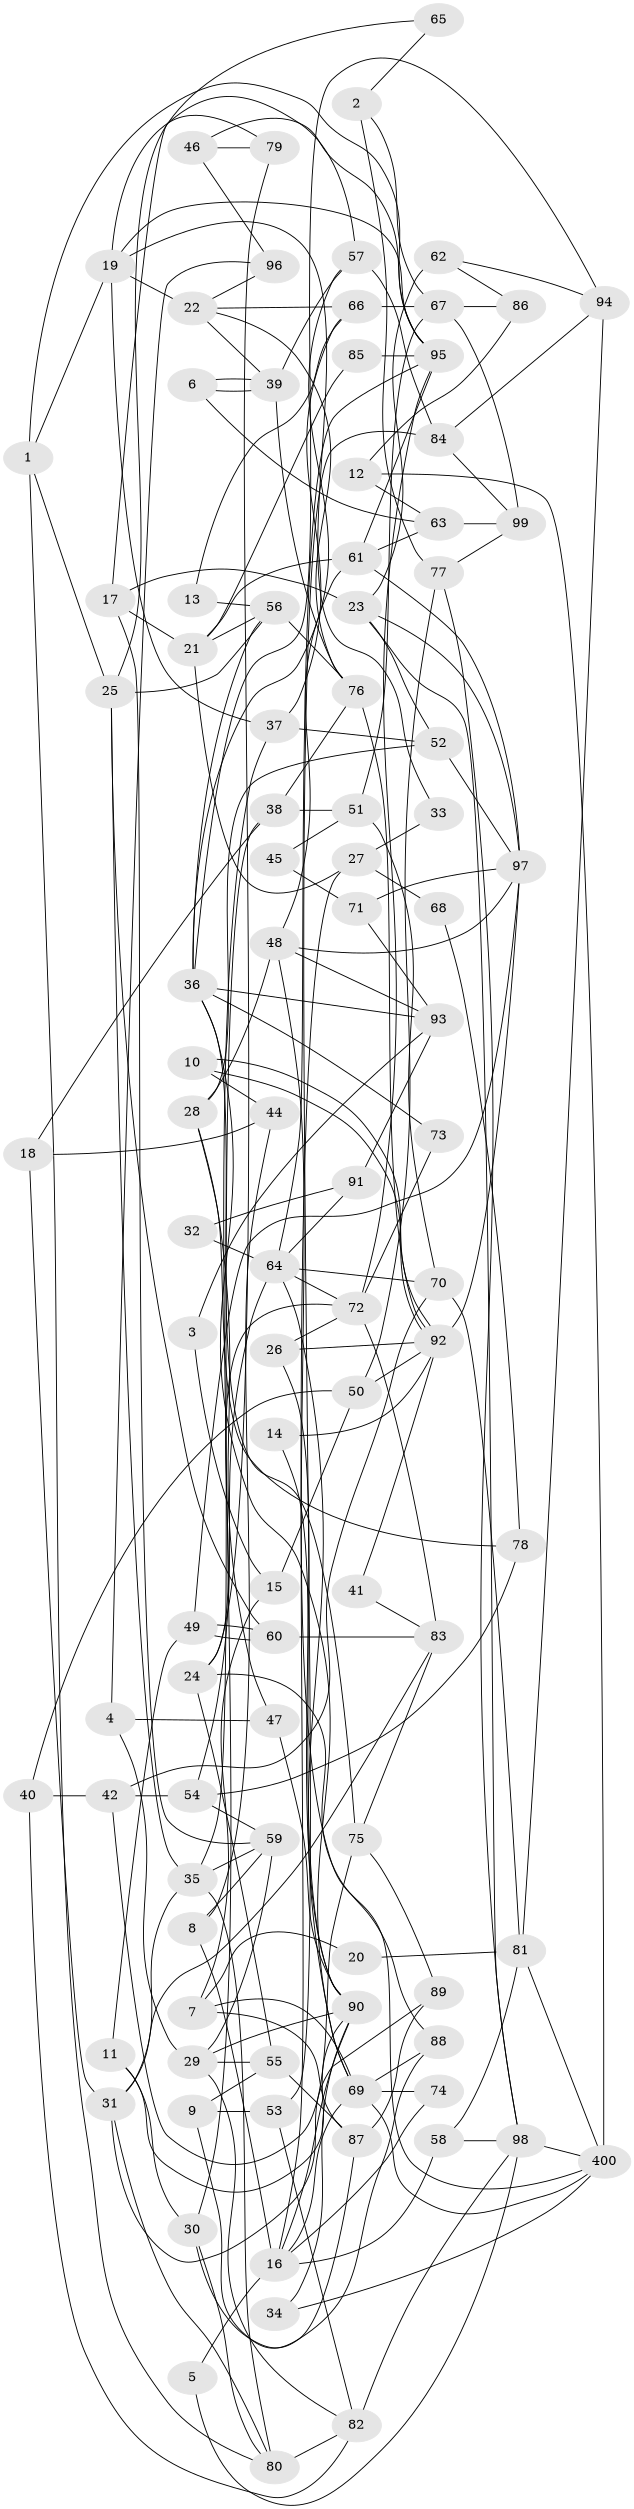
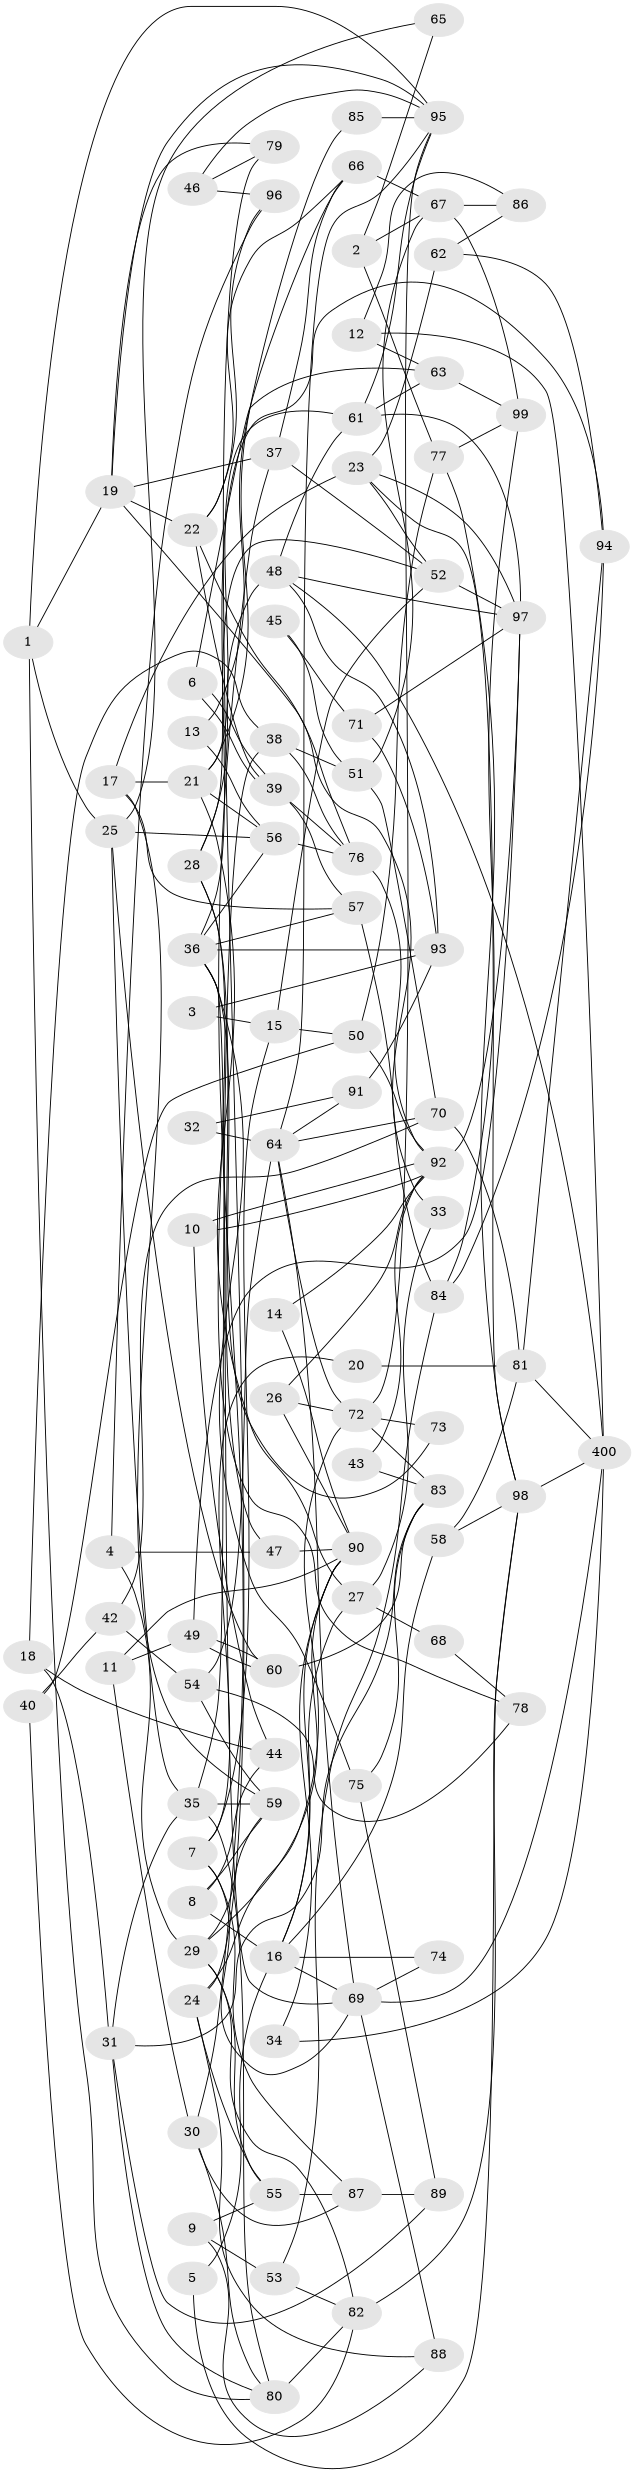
edge "52" -- "15": added
node "41": label "41" -> "43"
edge "42" -- "75": removed
